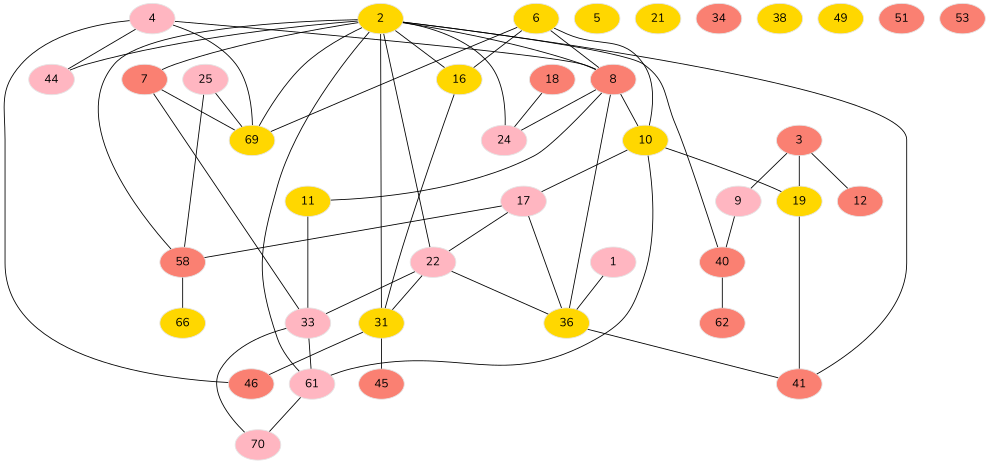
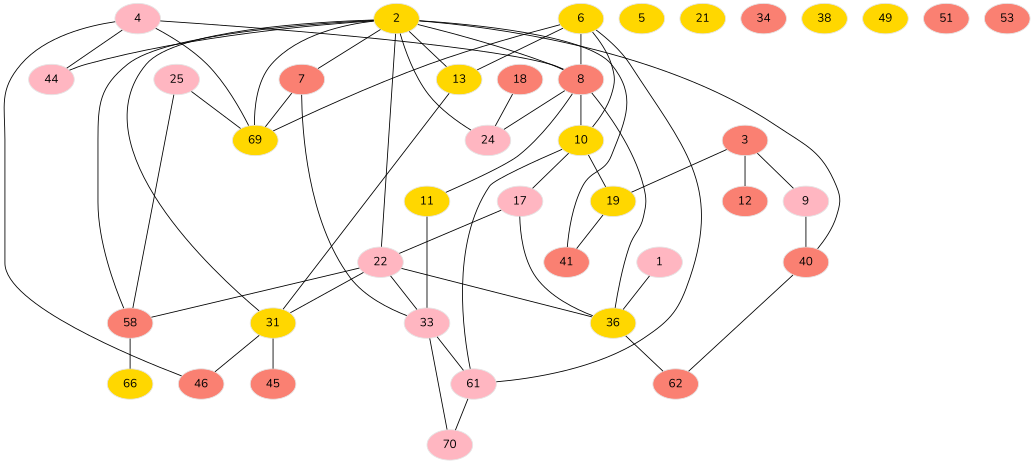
node "16": label "16" -> "13"
edge "2" -- "61": now "6" -- "61"
edge "17" -- "58": now "22" -- "58"
edge "36" -- "41": now "36" -- "62"
